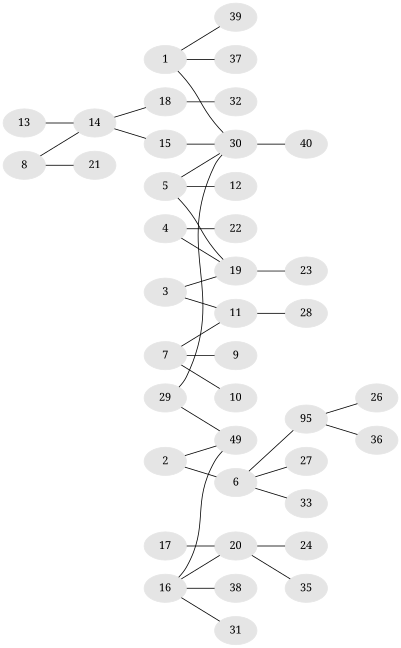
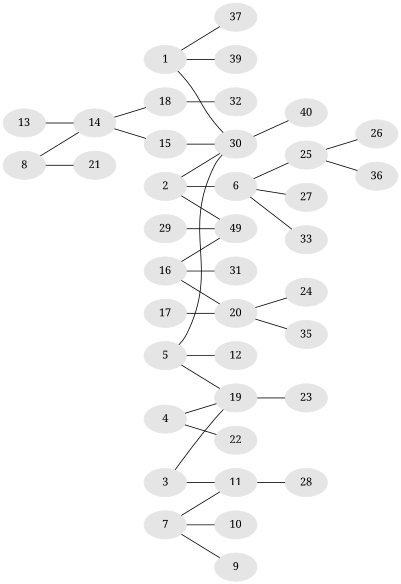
edge "30" -- "29": now "30" -- "2"
node "95": label "95" -> "25"
node "38": removed
